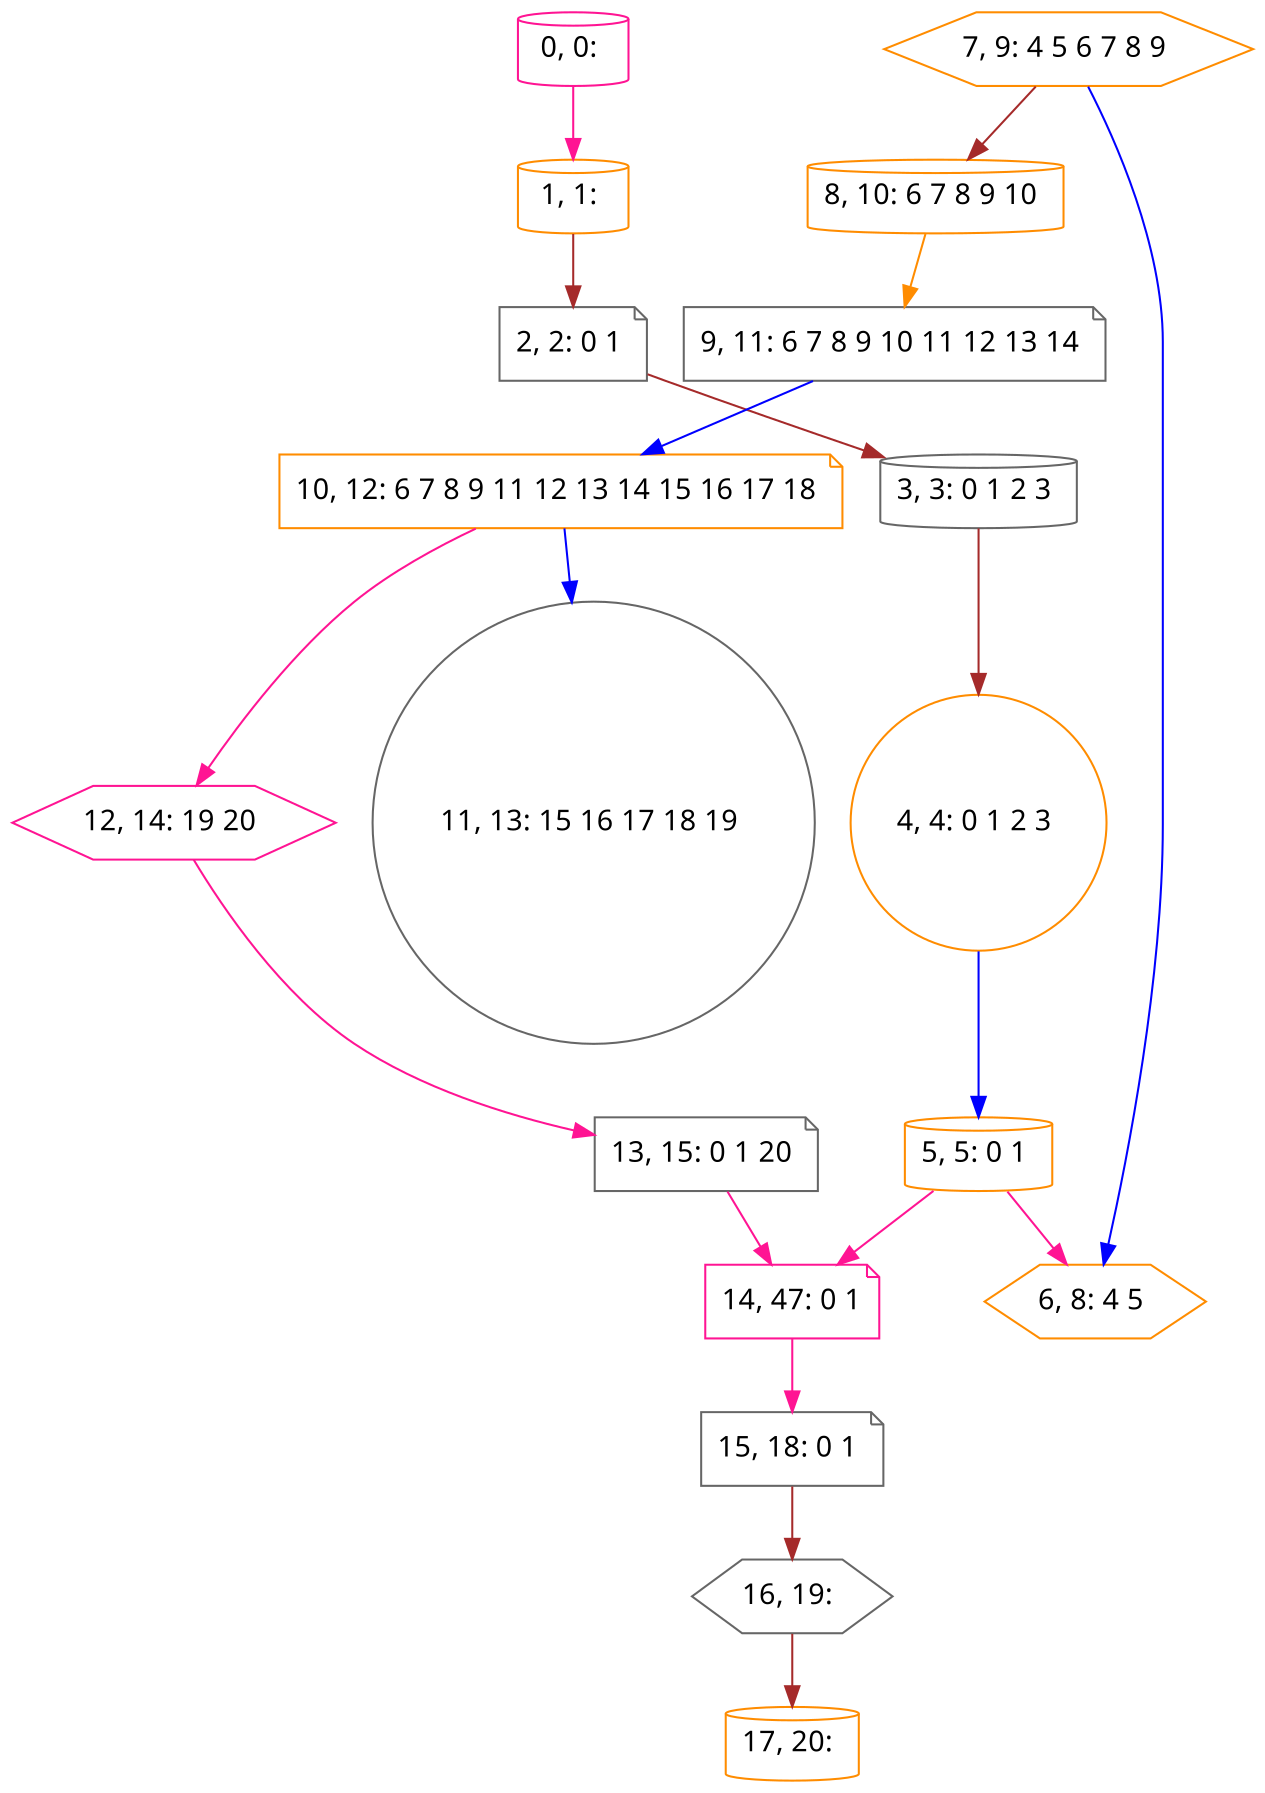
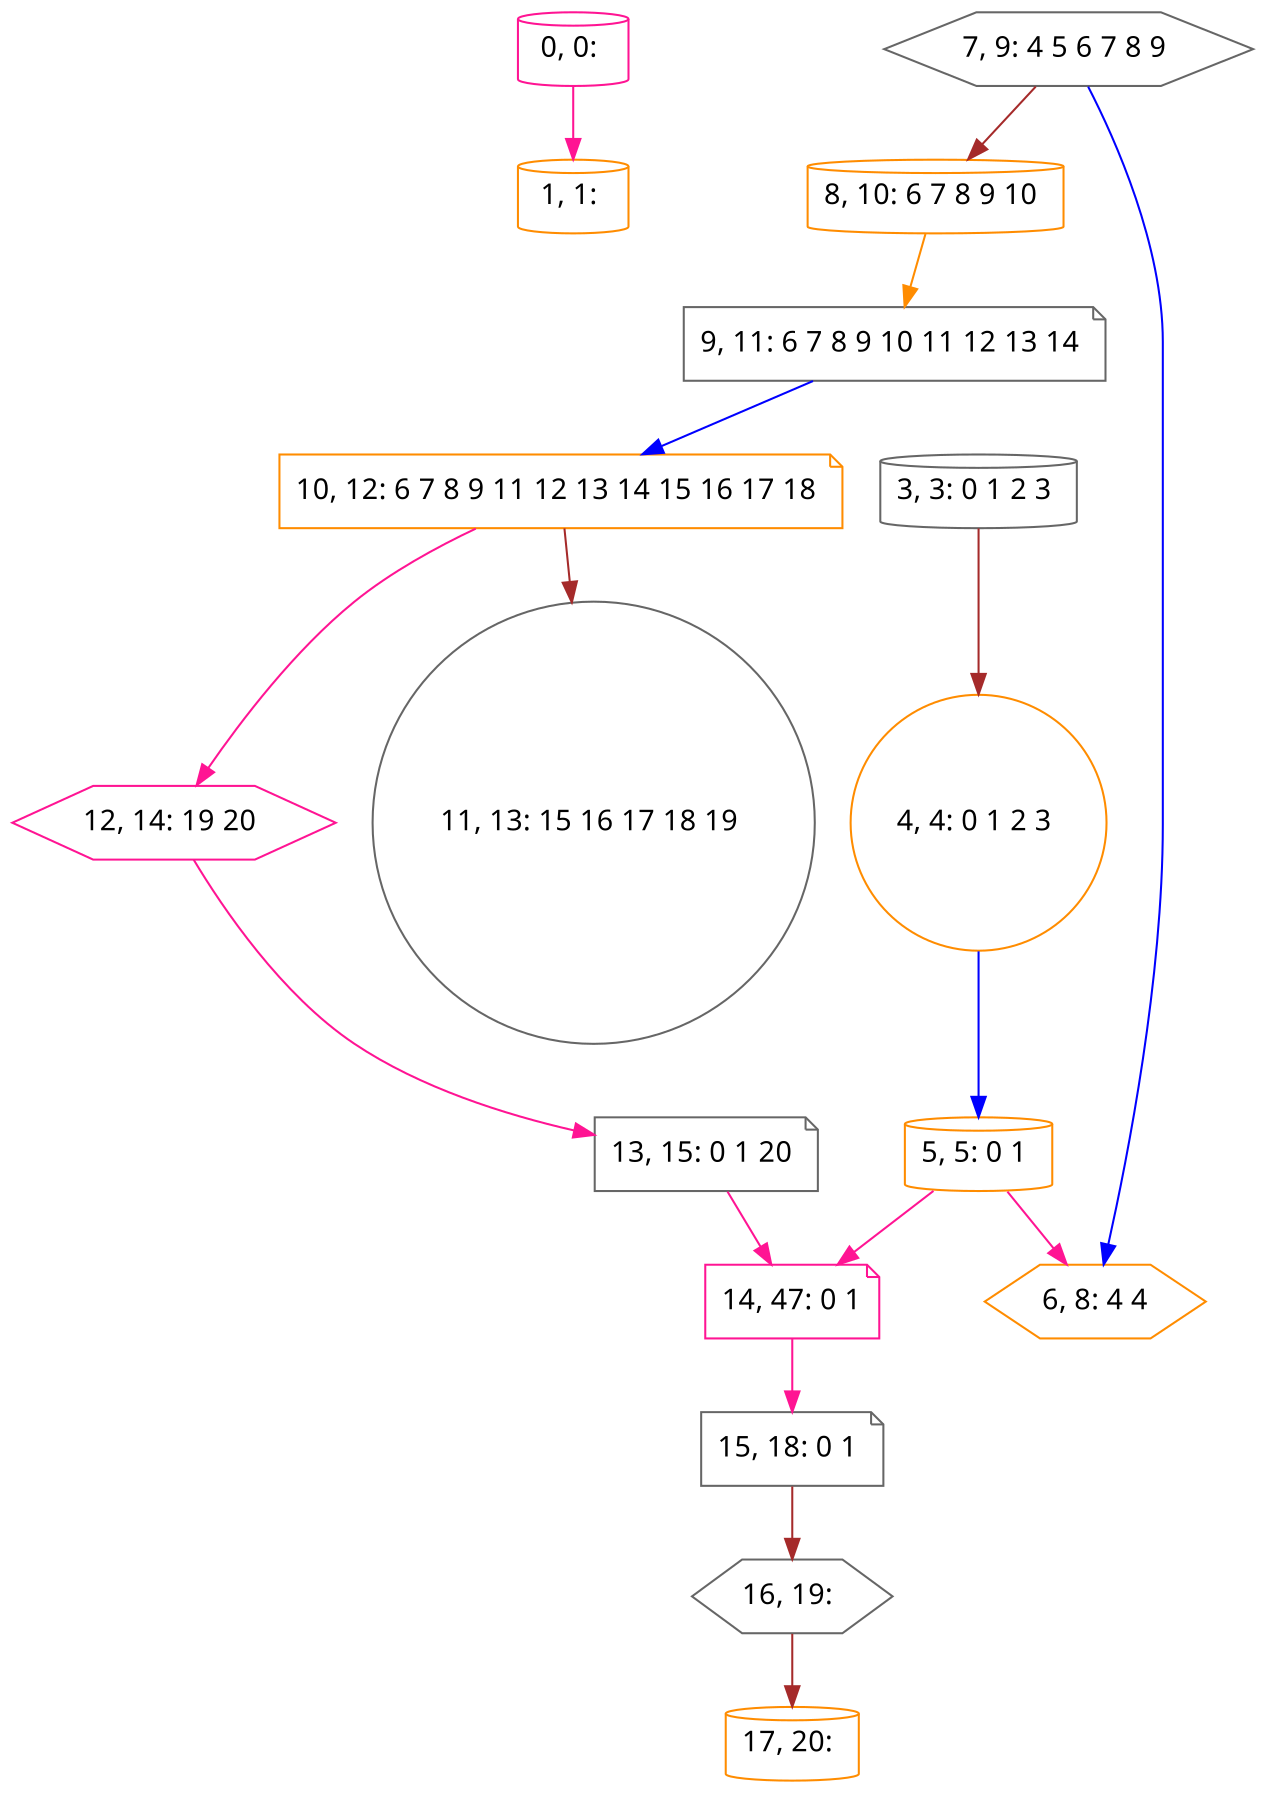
node "7, 9: 4 5 6 7 8 9": color darkorange -> gray40
node "2, 2: 0 1": removed
edge "10, 12: 6 7 8 9 11 12 13 14 15 16 17 18" -> "11, 13: 15 16 17 18 19": color blue -> brown
node "6, 8: 4 5": label "6, 8: 4 5" -> "6, 8: 4 4"
